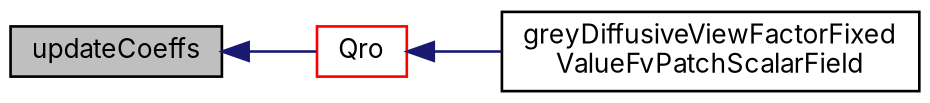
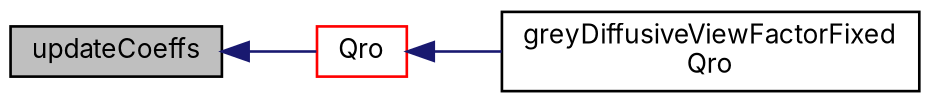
node "greyDiffusiveViewFactorFixed ValueFvPatchScalarField": label "greyDiffusiveViewFactorFixed ValueFvPatchScalarField" -> "greyDiffusiveViewFactorFixed Qro"
